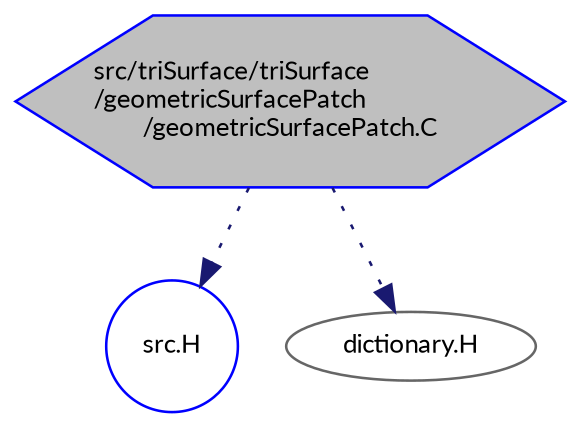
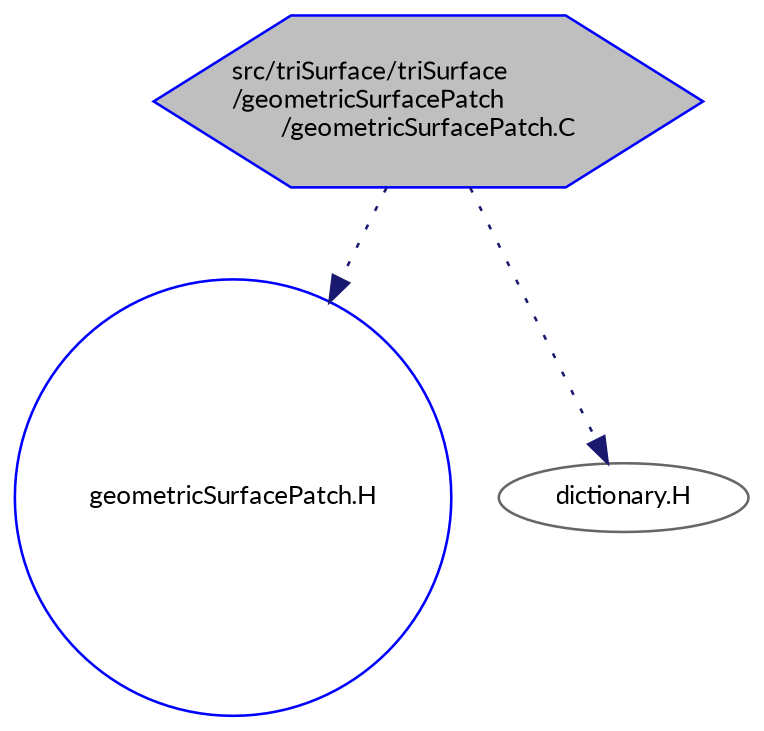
node "src.H": label "src.H" -> "geometricSurfacePatch.H"
